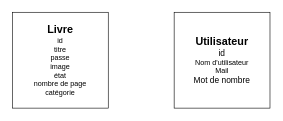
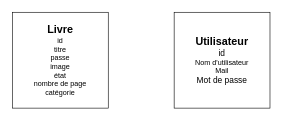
node "Utilisateur id Nom d'utilisateur Mail Mot de nombre": label "Utilisateur id Nom d'utilisateur Mail Mot de nombre" -> "Utilisateur id Nom d'utilisateur Mail Mot de passe"
